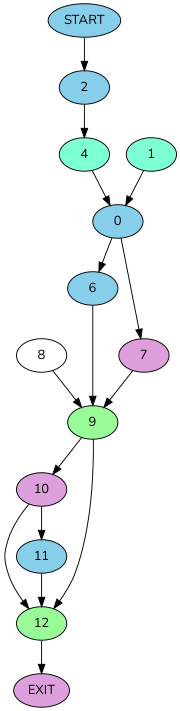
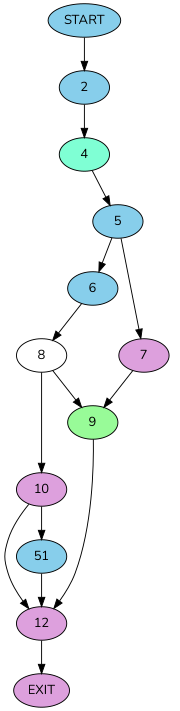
node "1": removed
node "0": label "0" -> "5"
edge "6" -> "9": now "6" -> "8"
edge "9" -> "10": now "8" -> "10"
node "11": label "11" -> "51"
node "12": fillcolor palegreen -> plum
